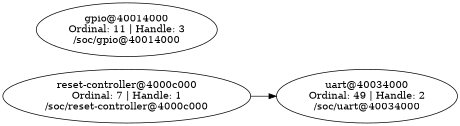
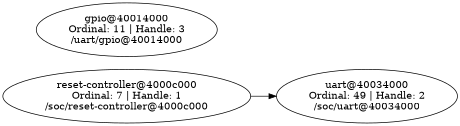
node "gpio@40014000 Ordinal: 11 | Handle: 3 /soc/gpio@40014000": label "gpio@40014000 Ordinal: 11 | Handle: 3 /soc/gpio@40014000" -> "gpio@40014000 Ordinal: 11 | Handle: 3 /uart/gpio@40014000"
